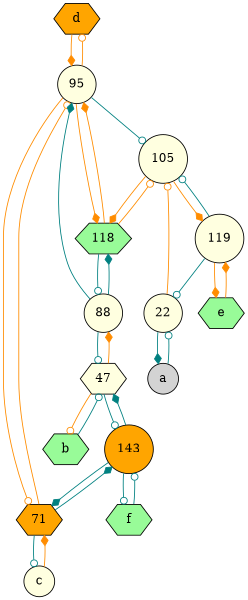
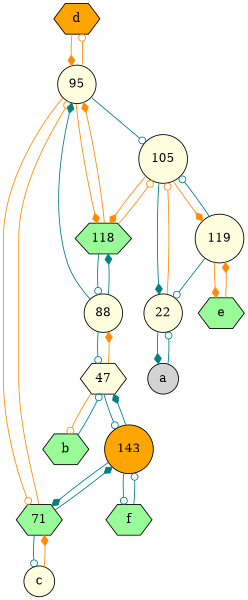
edge "105" -> "22": added
node "71": fillcolor orange -> palegreen
